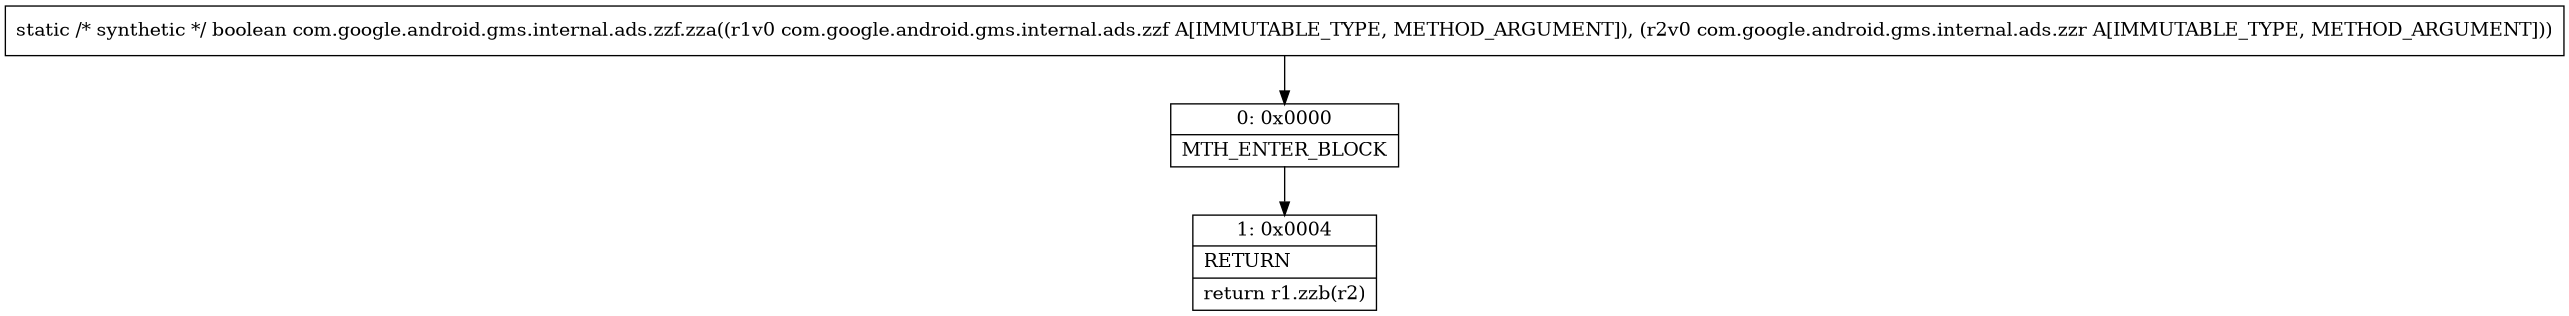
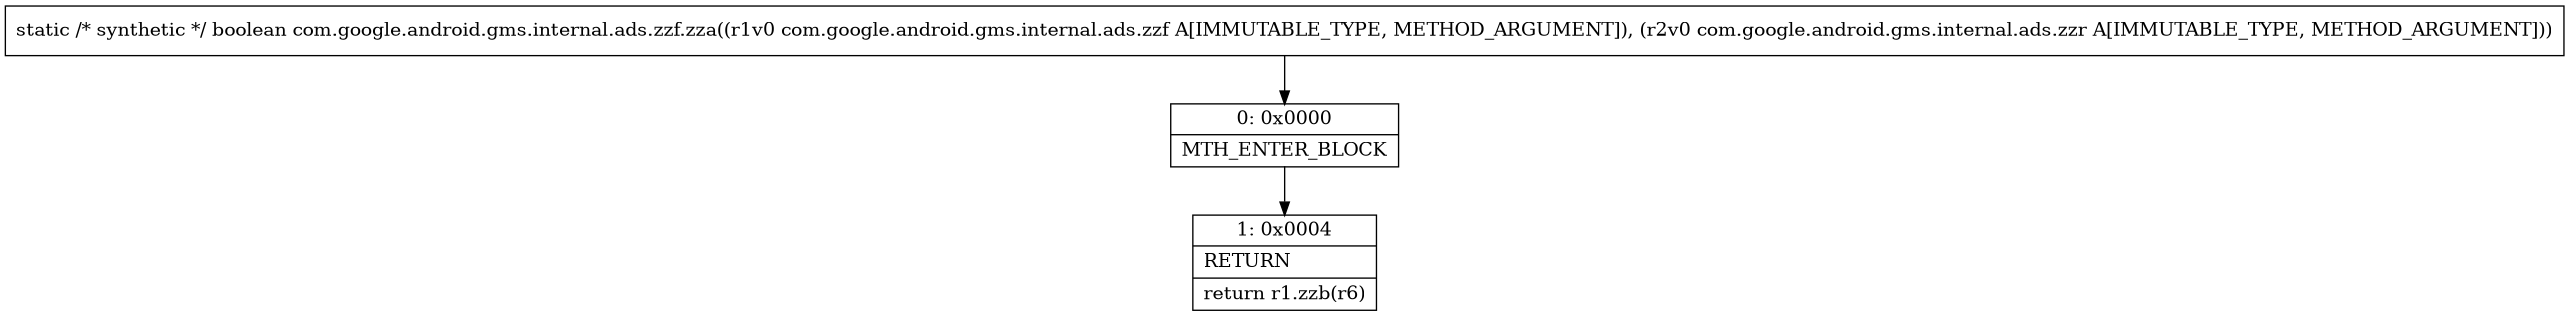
node "1: 0x0004": text "return r1.zzb(r2)" -> "return r1.zzb(r6)"
